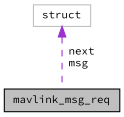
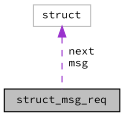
node "mavlink_msg_req": label "mavlink_msg_req" -> "struct_msg_req"
